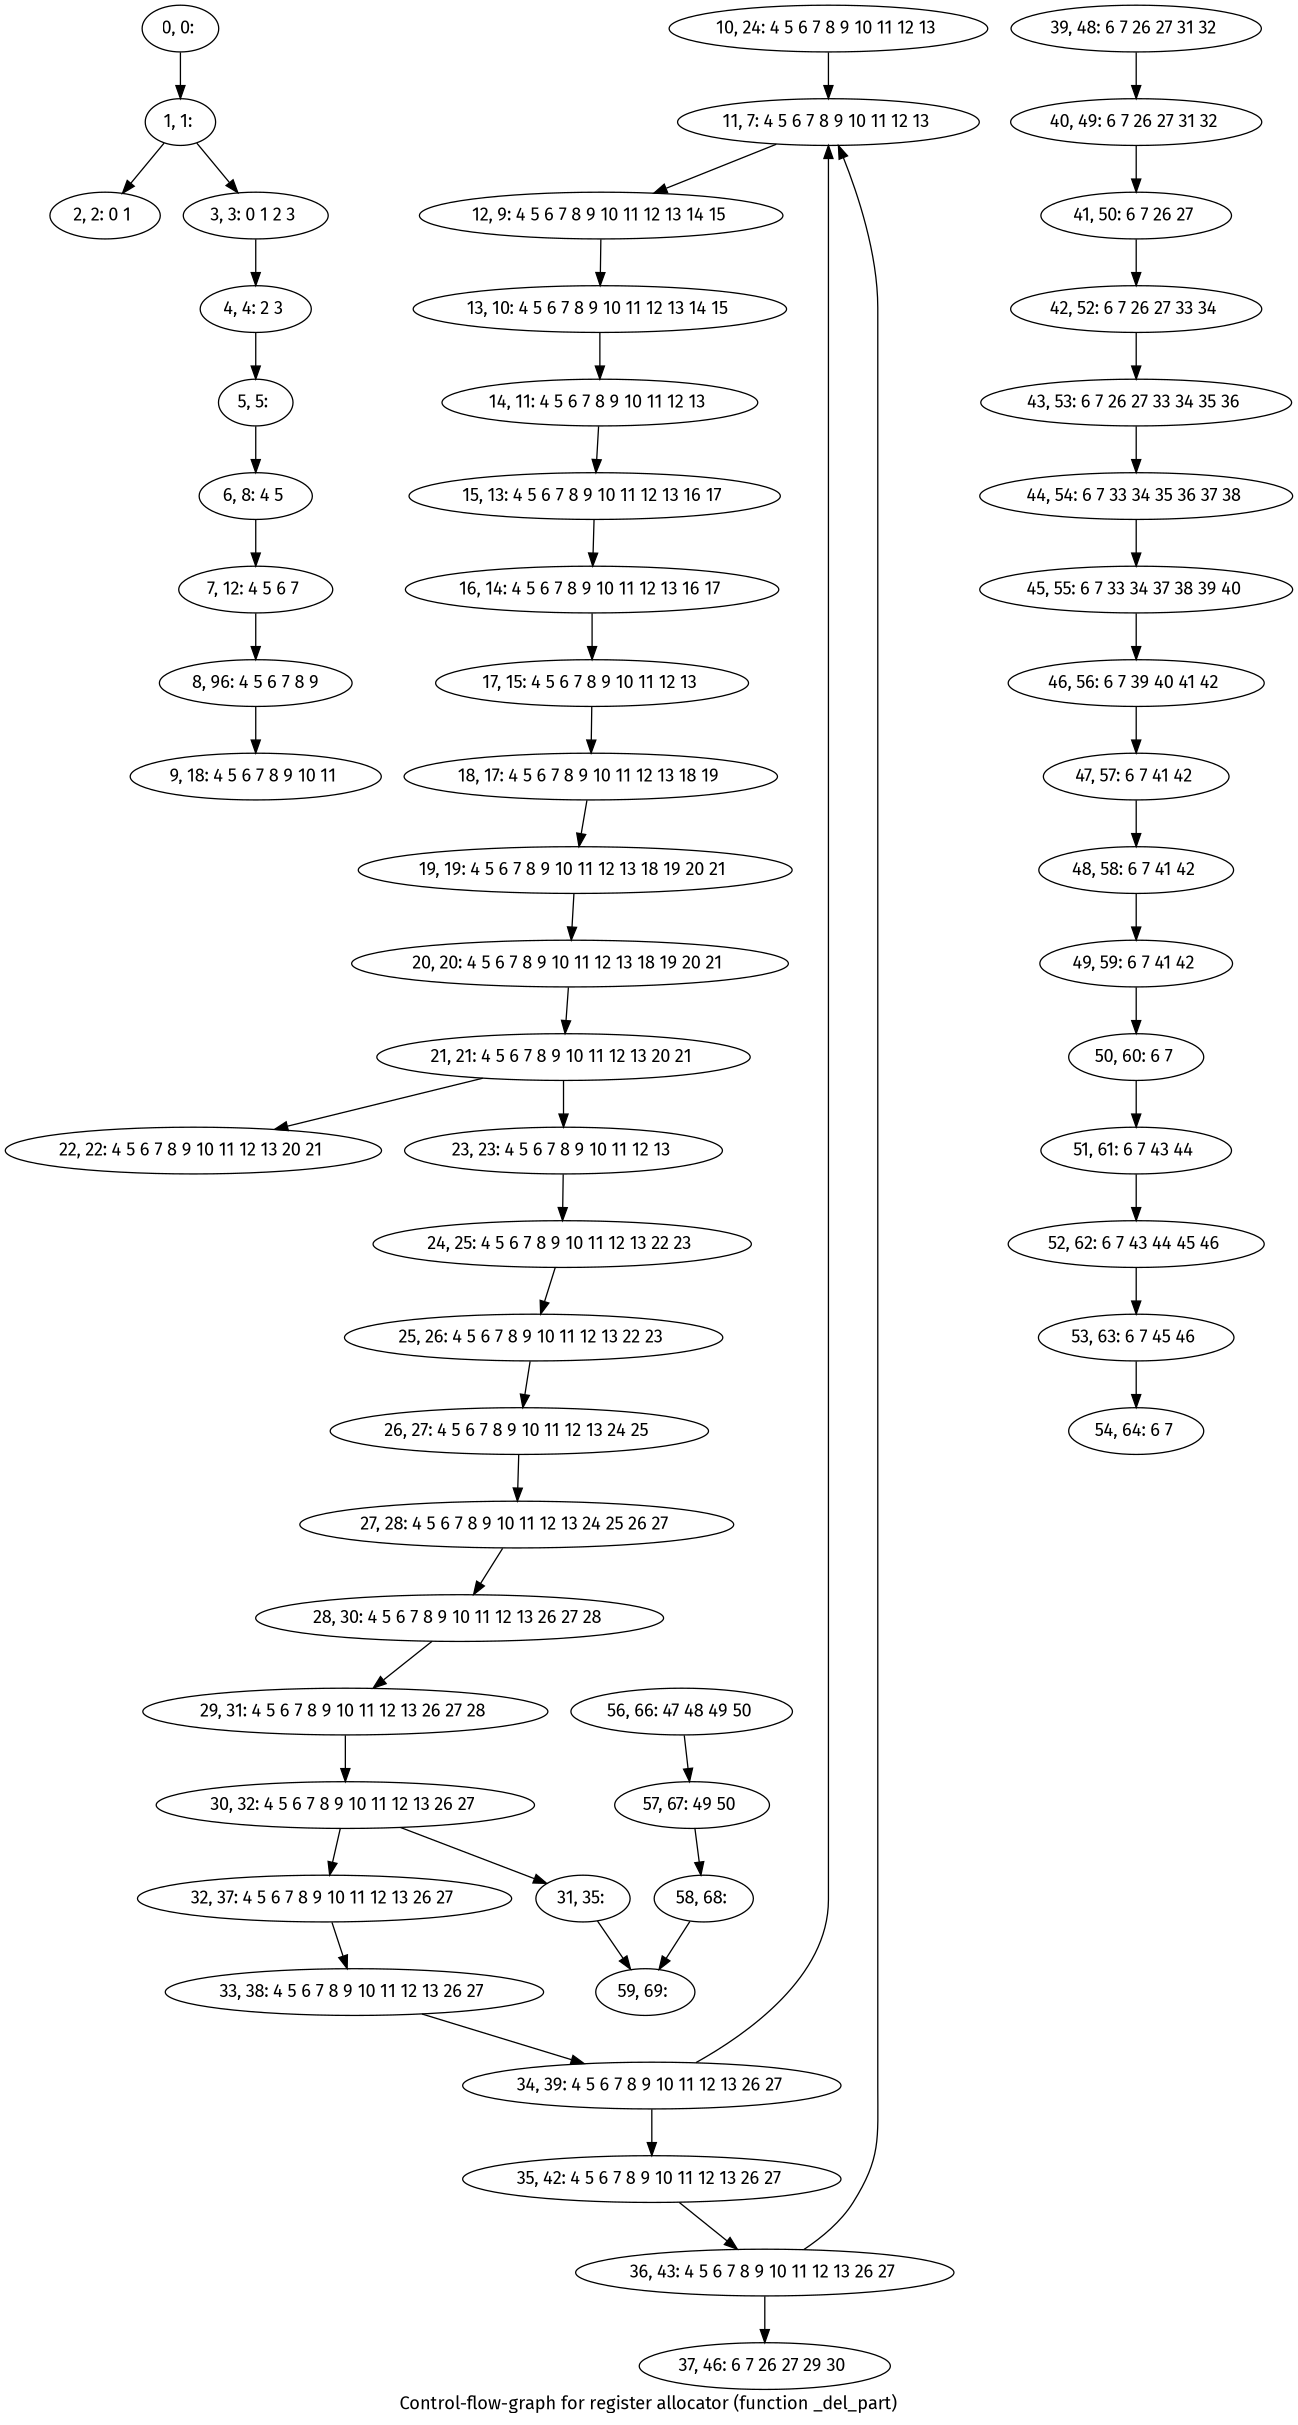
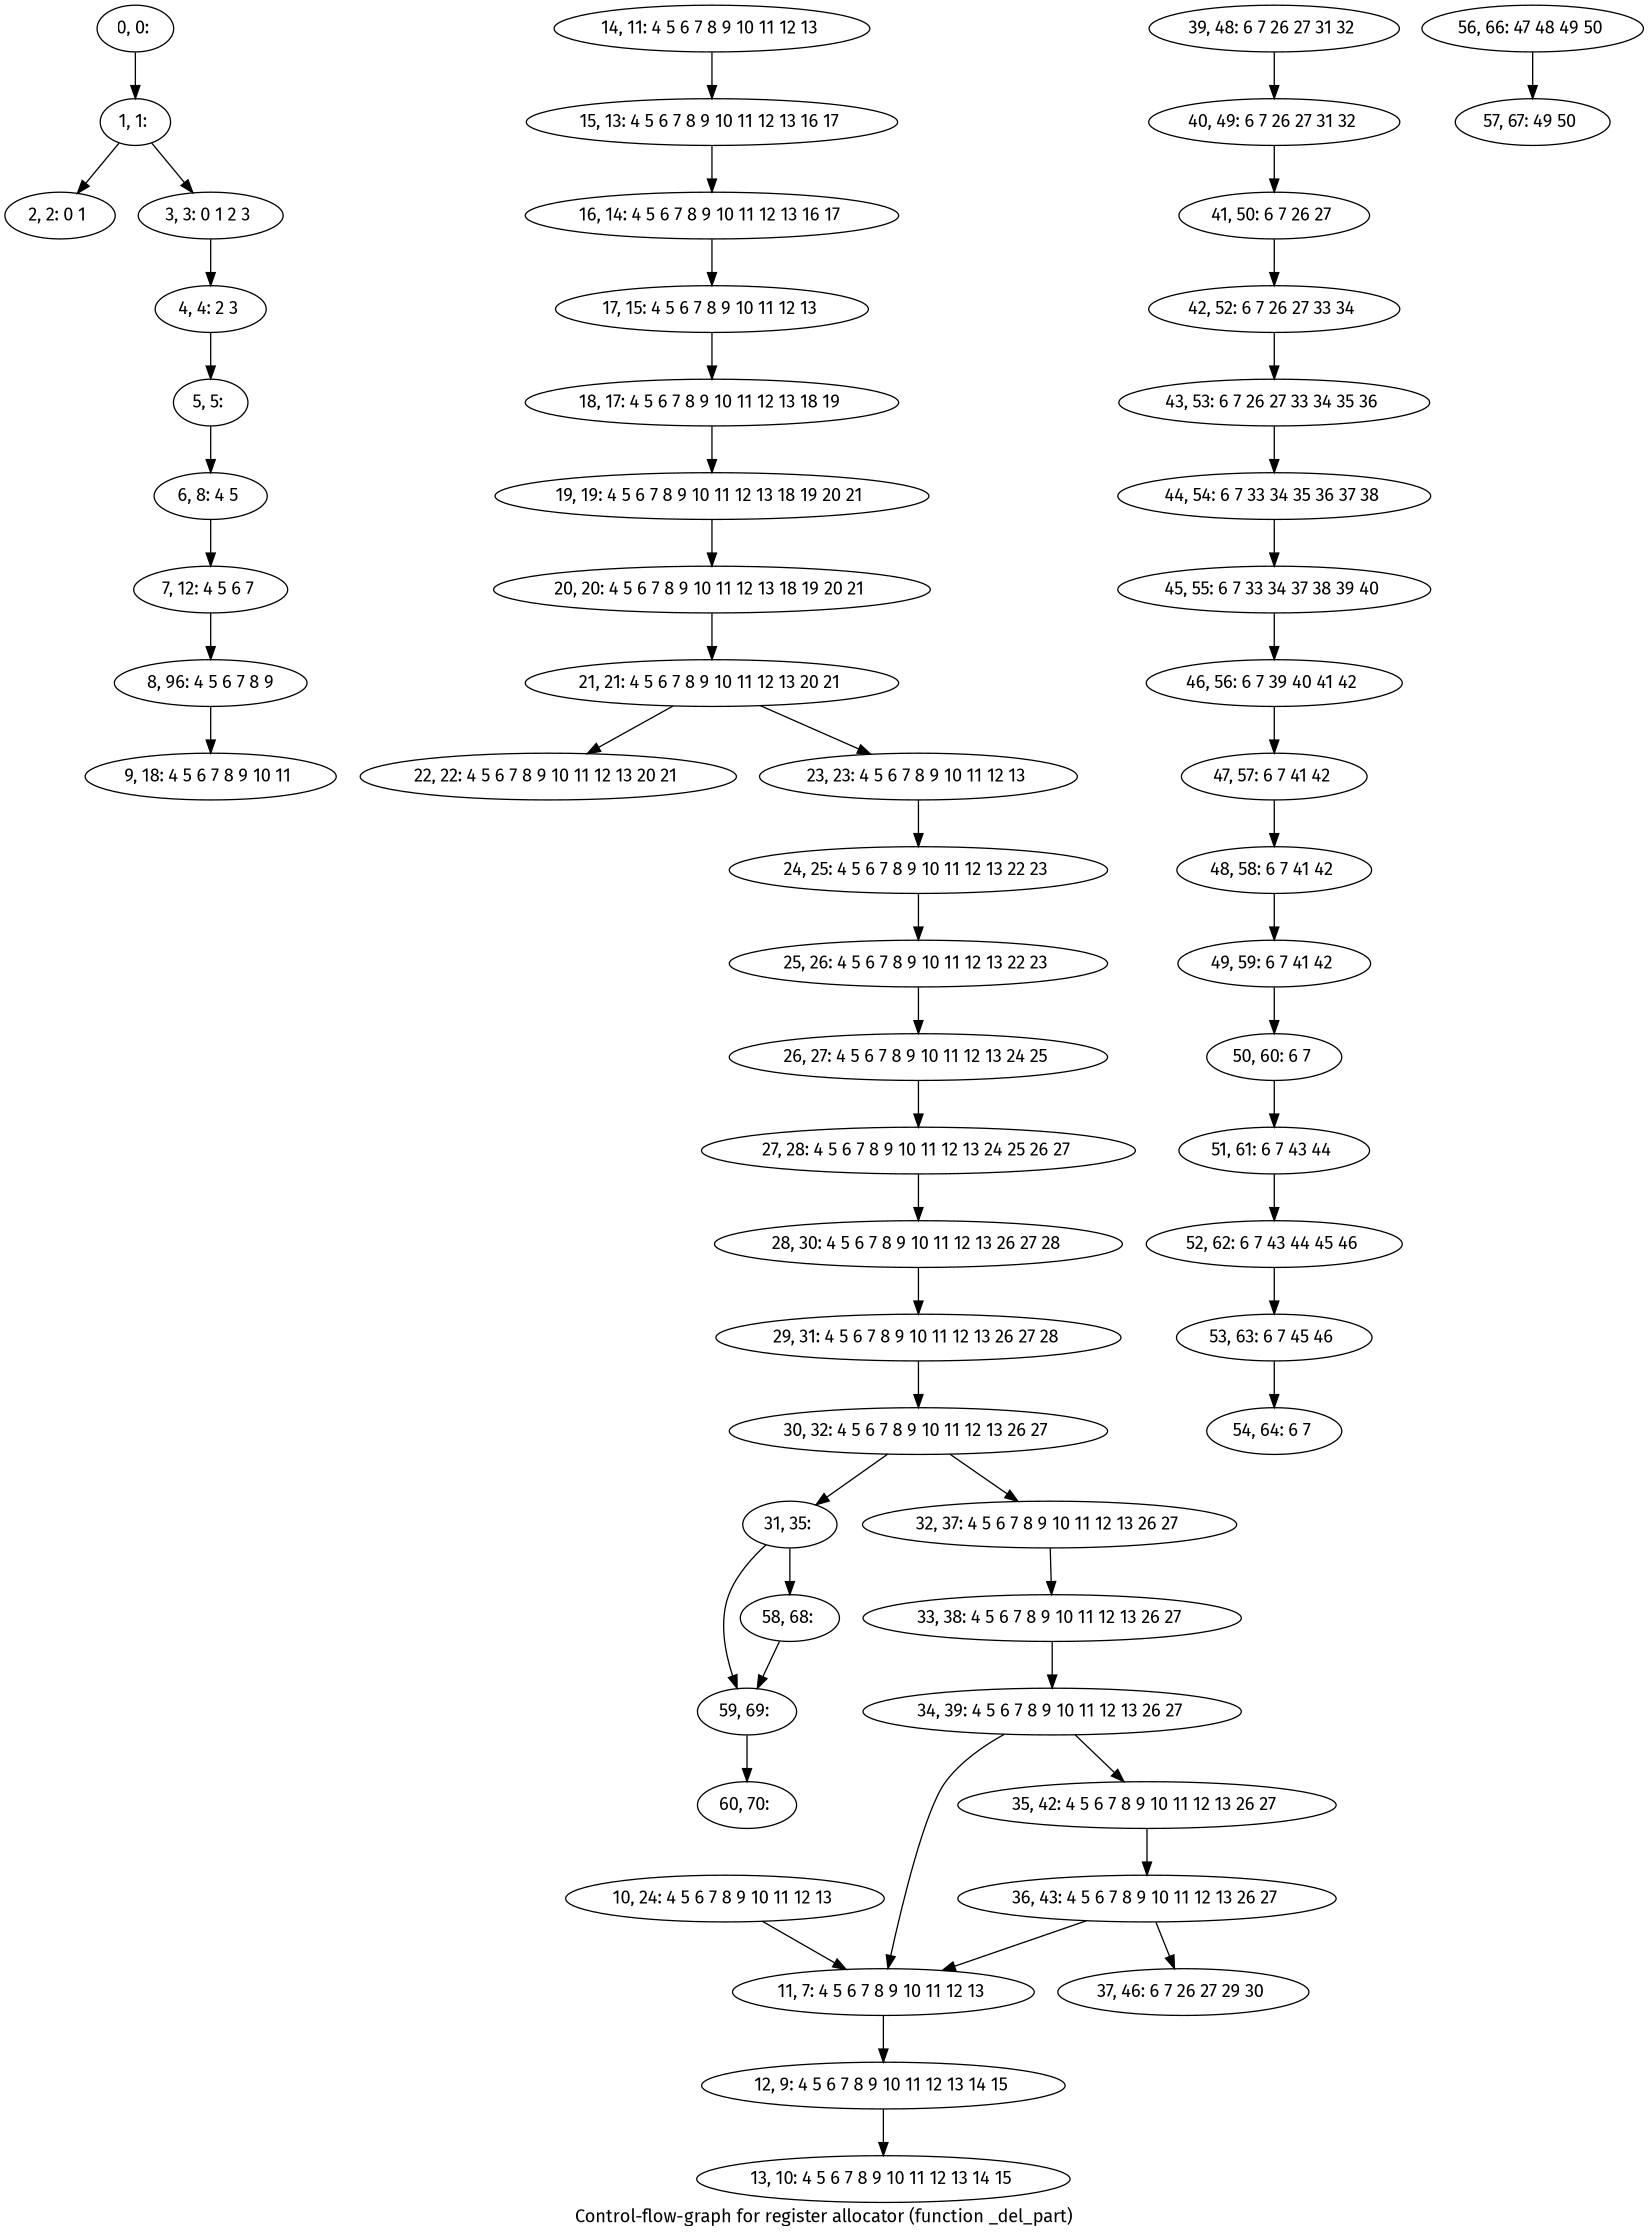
edge "13, 10: 4 5 6 7 8 9 10 11 12 13 14 15" -> "14, 11: 4 5 6 7 8 9 10 11 12 13": removed
node "60, 70:": added
edge "57, 67: 49 50" -> "58, 68:": now "31, 35:" -> "58, 68:"
